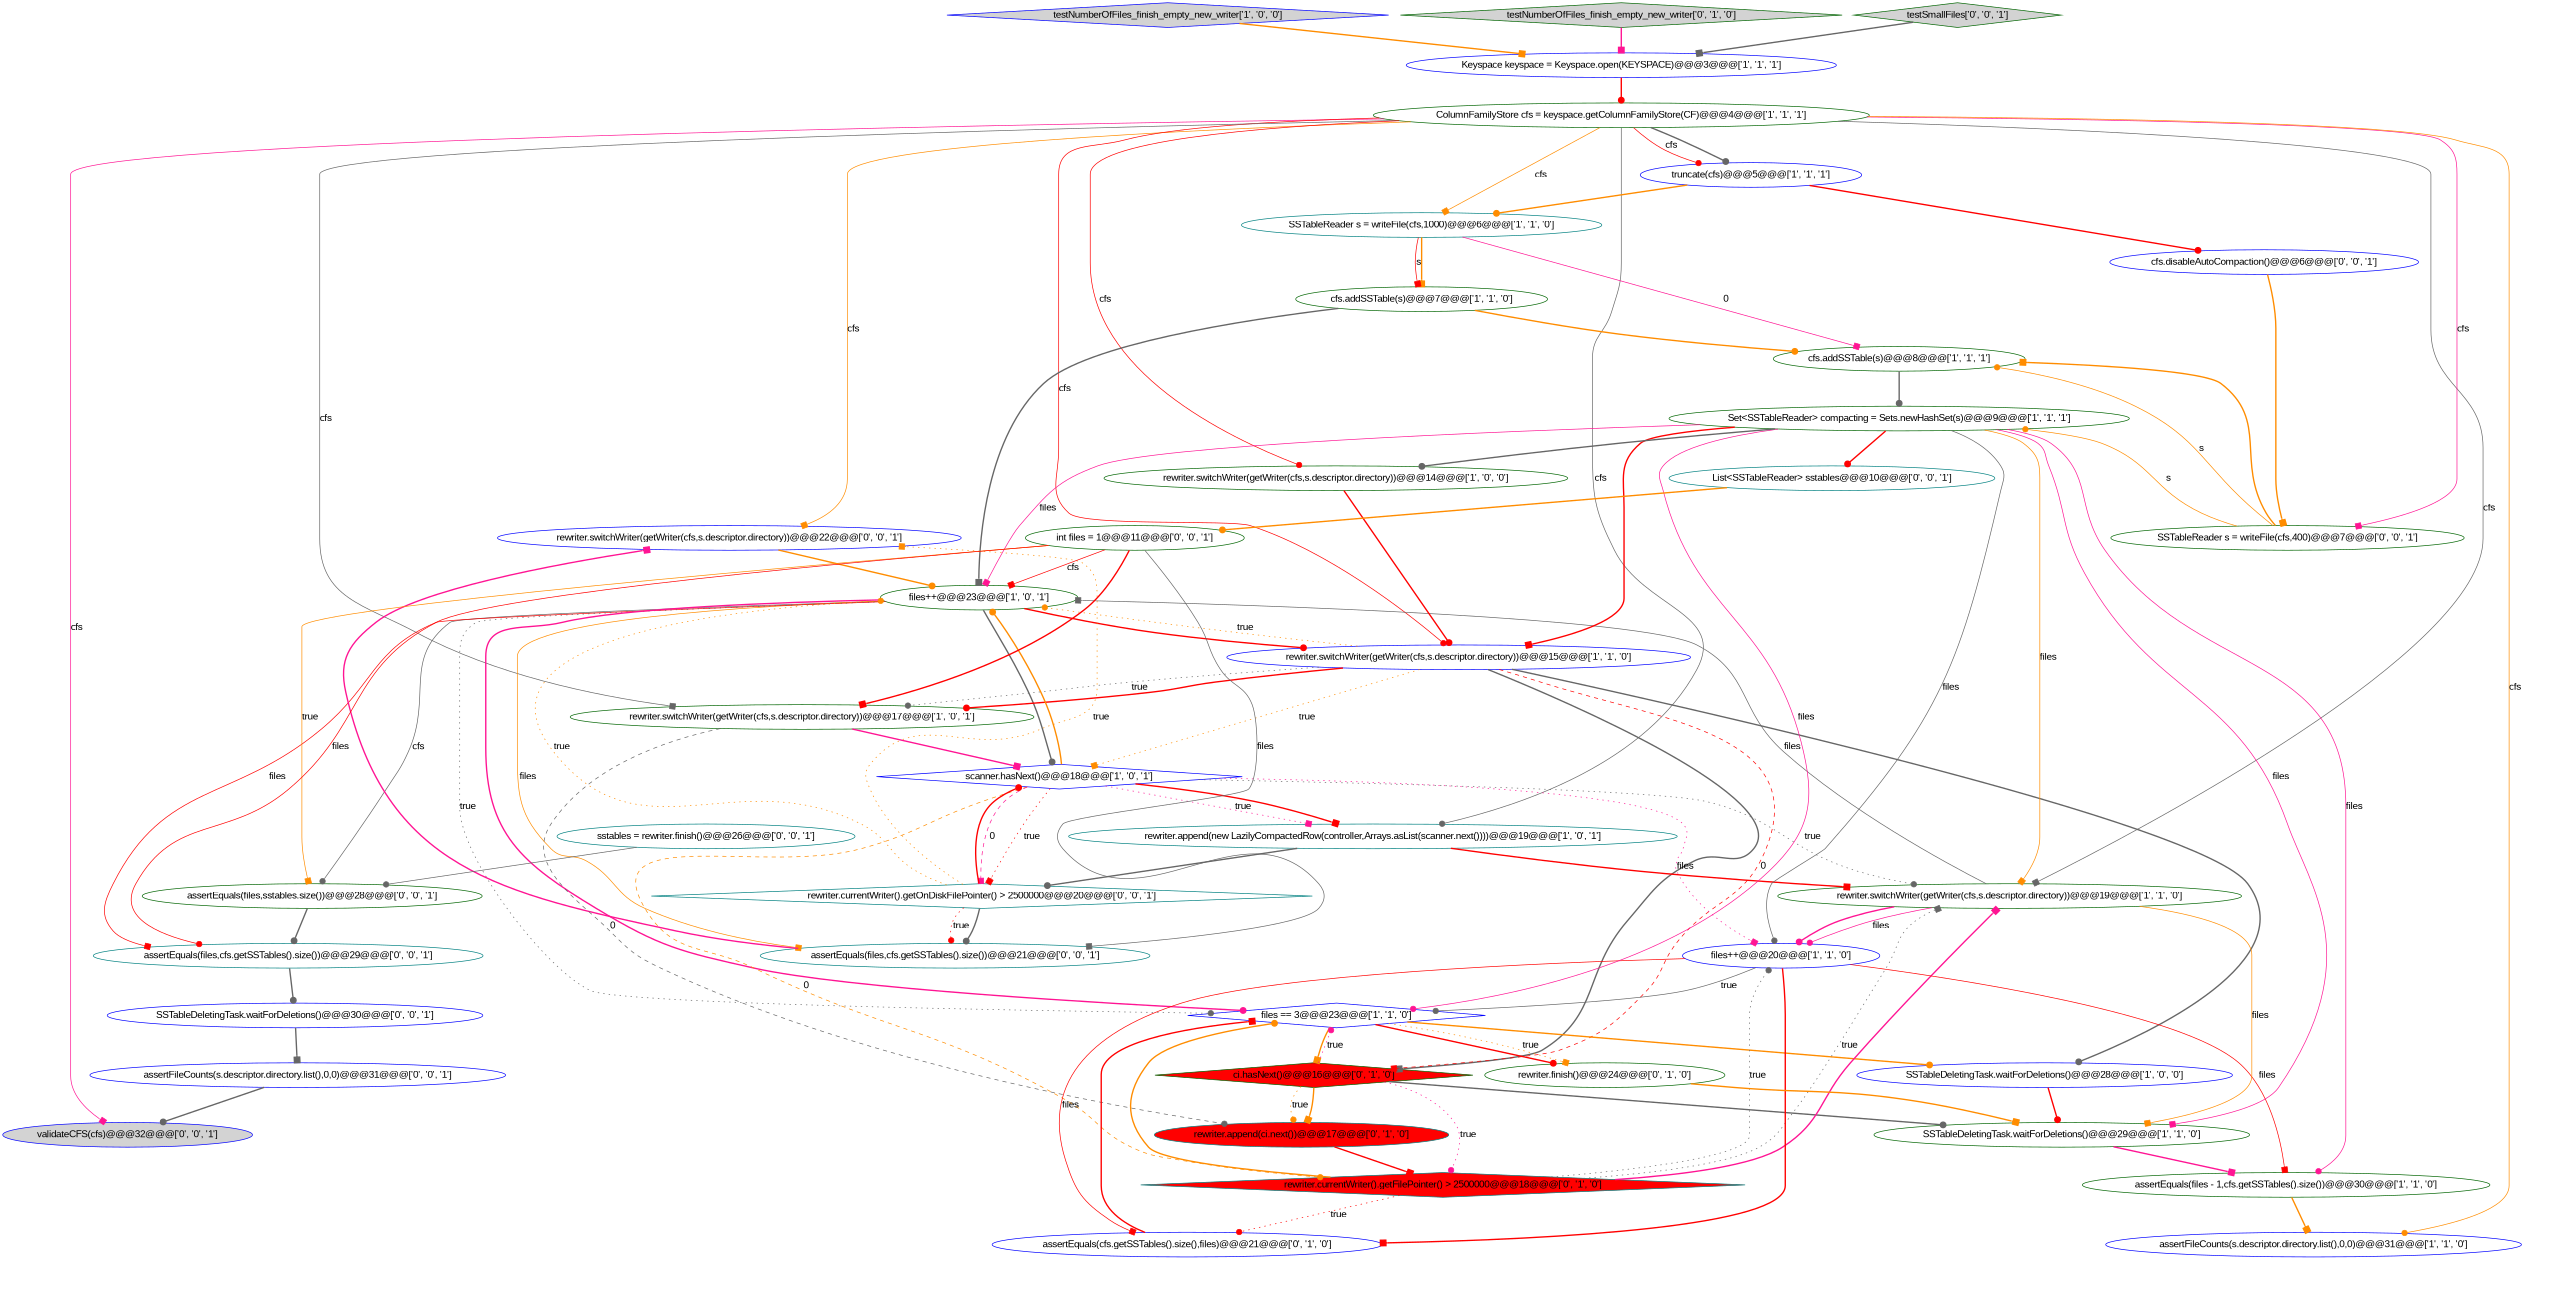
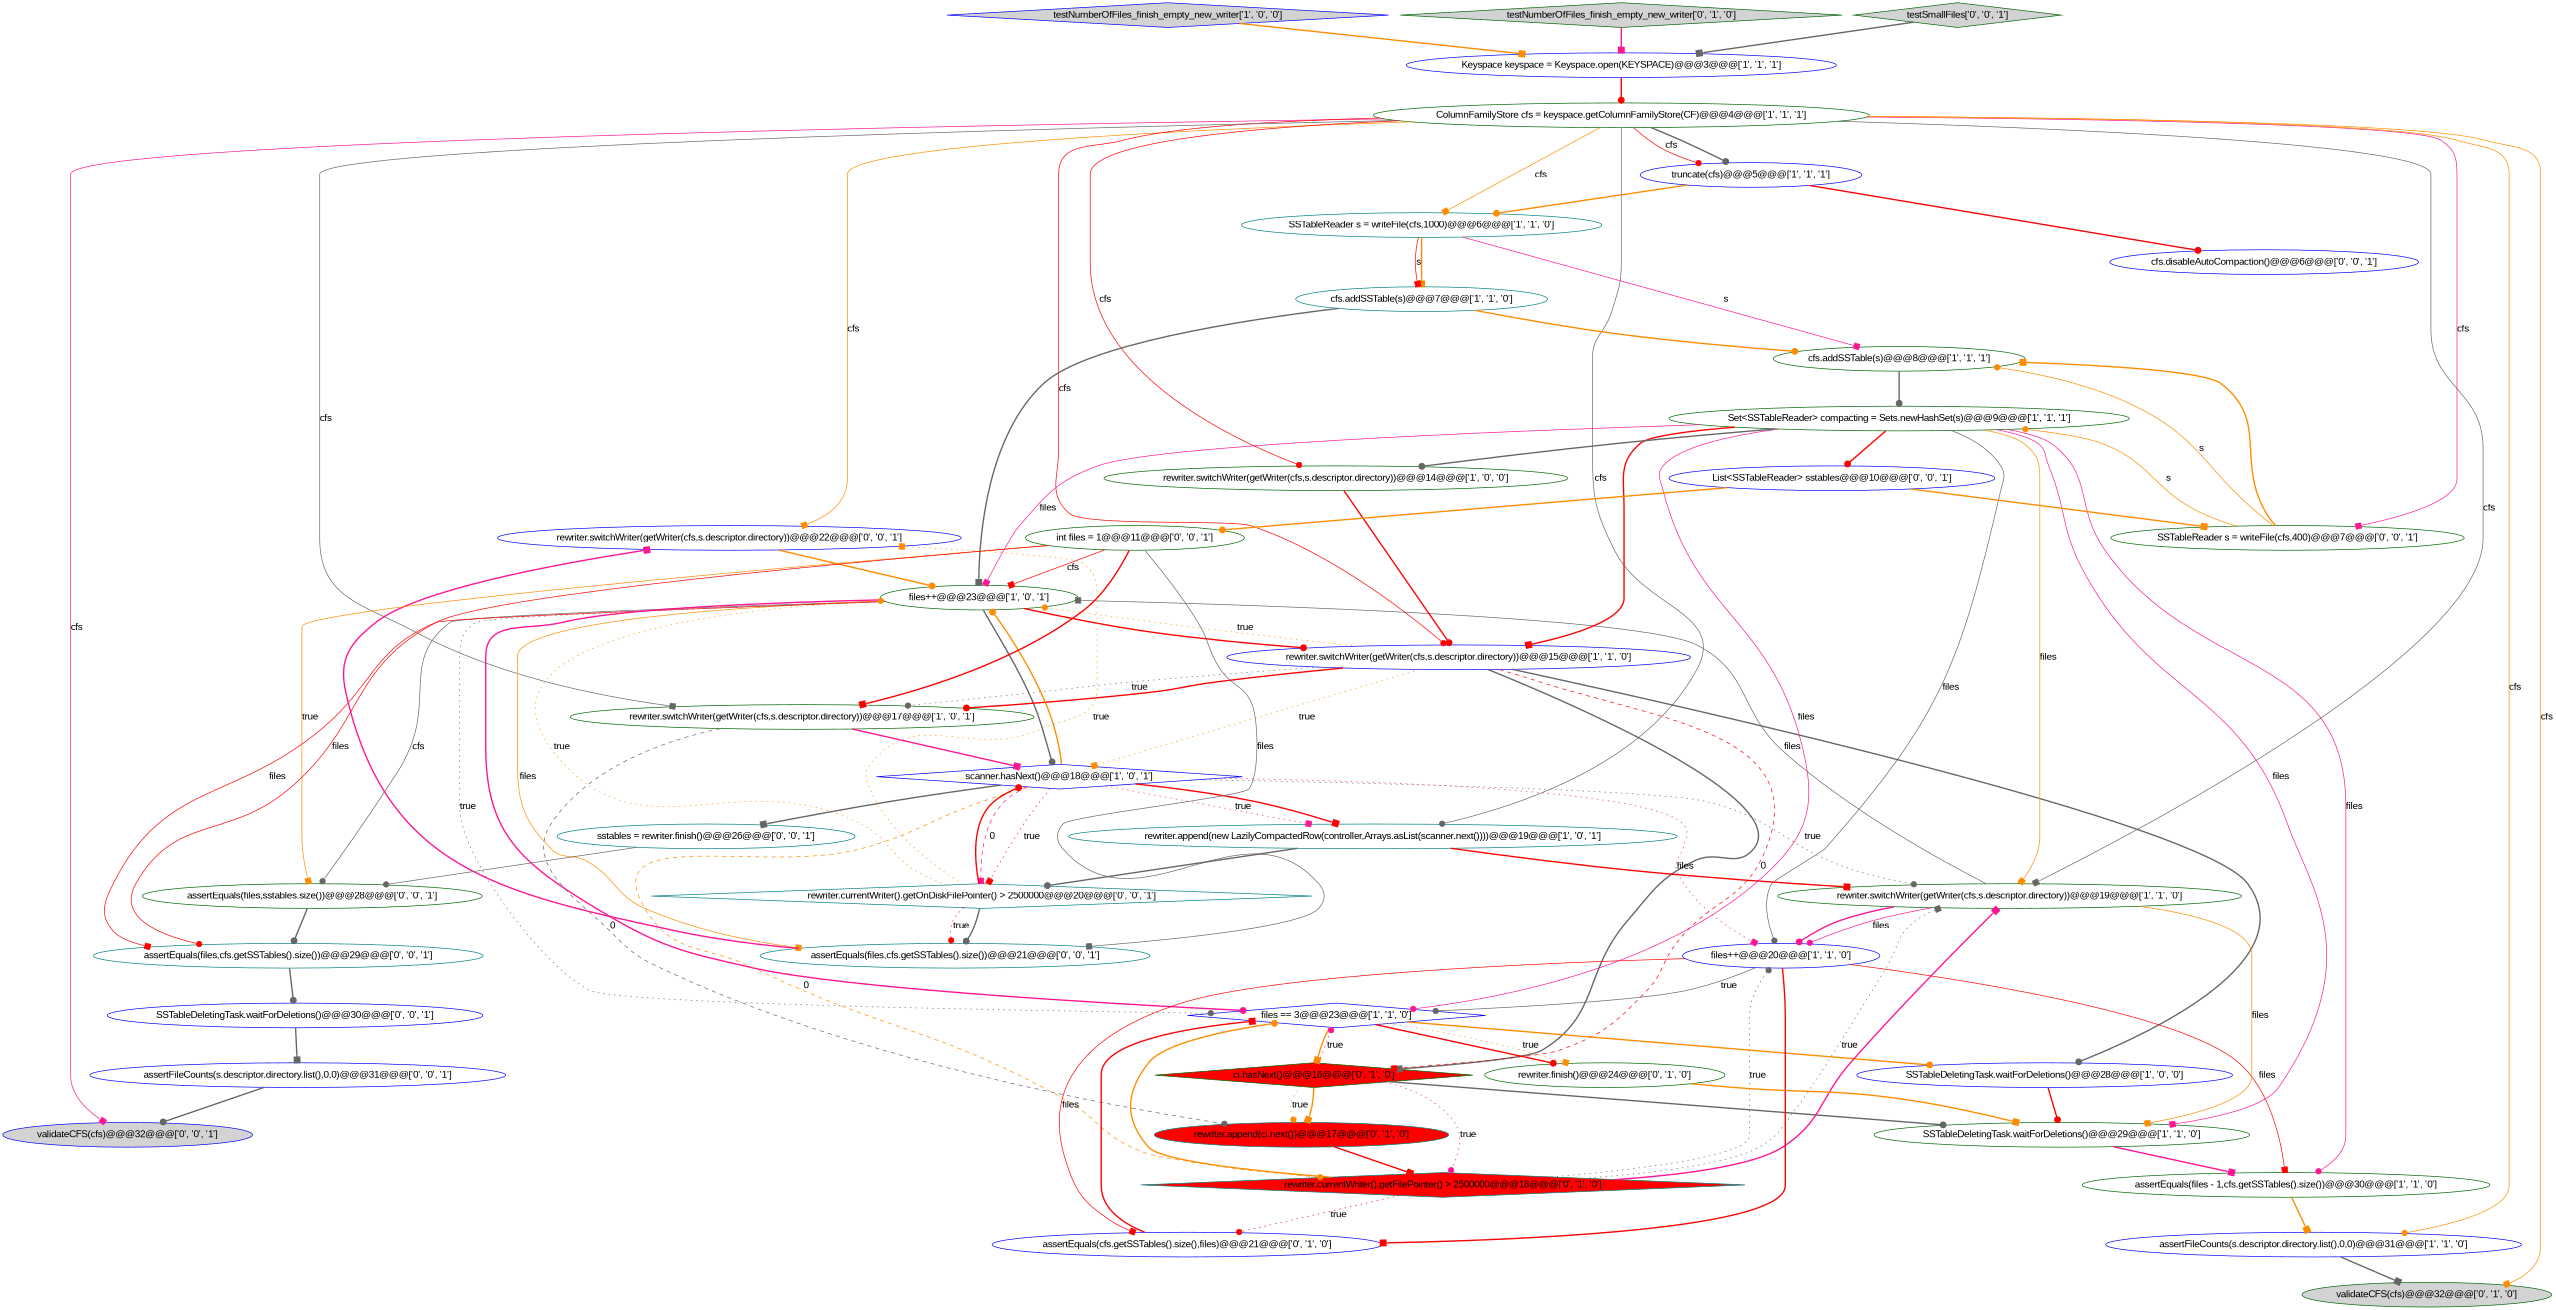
node "cfs.addSSTable(s)@@@7@@@['1', '1', '0']": color darkgreen -> teal
edge "SSTableReader s = writeFile(cfs,1000)@@@6@@@['1', '1', '0']" -> "cfs.addSSTable(s)@@@8@@@['1', '1', '1']": label "0" -> "s"
edge "cfs.disableAutoCompaction()@@@6@@@['0', '0', '1']" -> "SSTableReader s = writeFile(cfs,400)@@@7@@@['0', '0', '1']": now "List<SSTableReader> sstables@@@10@@@['0', '0', '1']" -> "SSTableReader s = writeFile(cfs,400)@@@7@@@['0', '0', '1']"
node "List<SSTableReader> sstables@@@10@@@['0', '0', '1']": color teal -> blue
edge "scanner.hasNext()@@@18@@@['1', '0', '1']" -> "sstables = rewriter.finish()@@@26@@@['0', '0', '1']": added
node "validateCFS(cfs)@@@32@@@['0', '1', '0']": added
